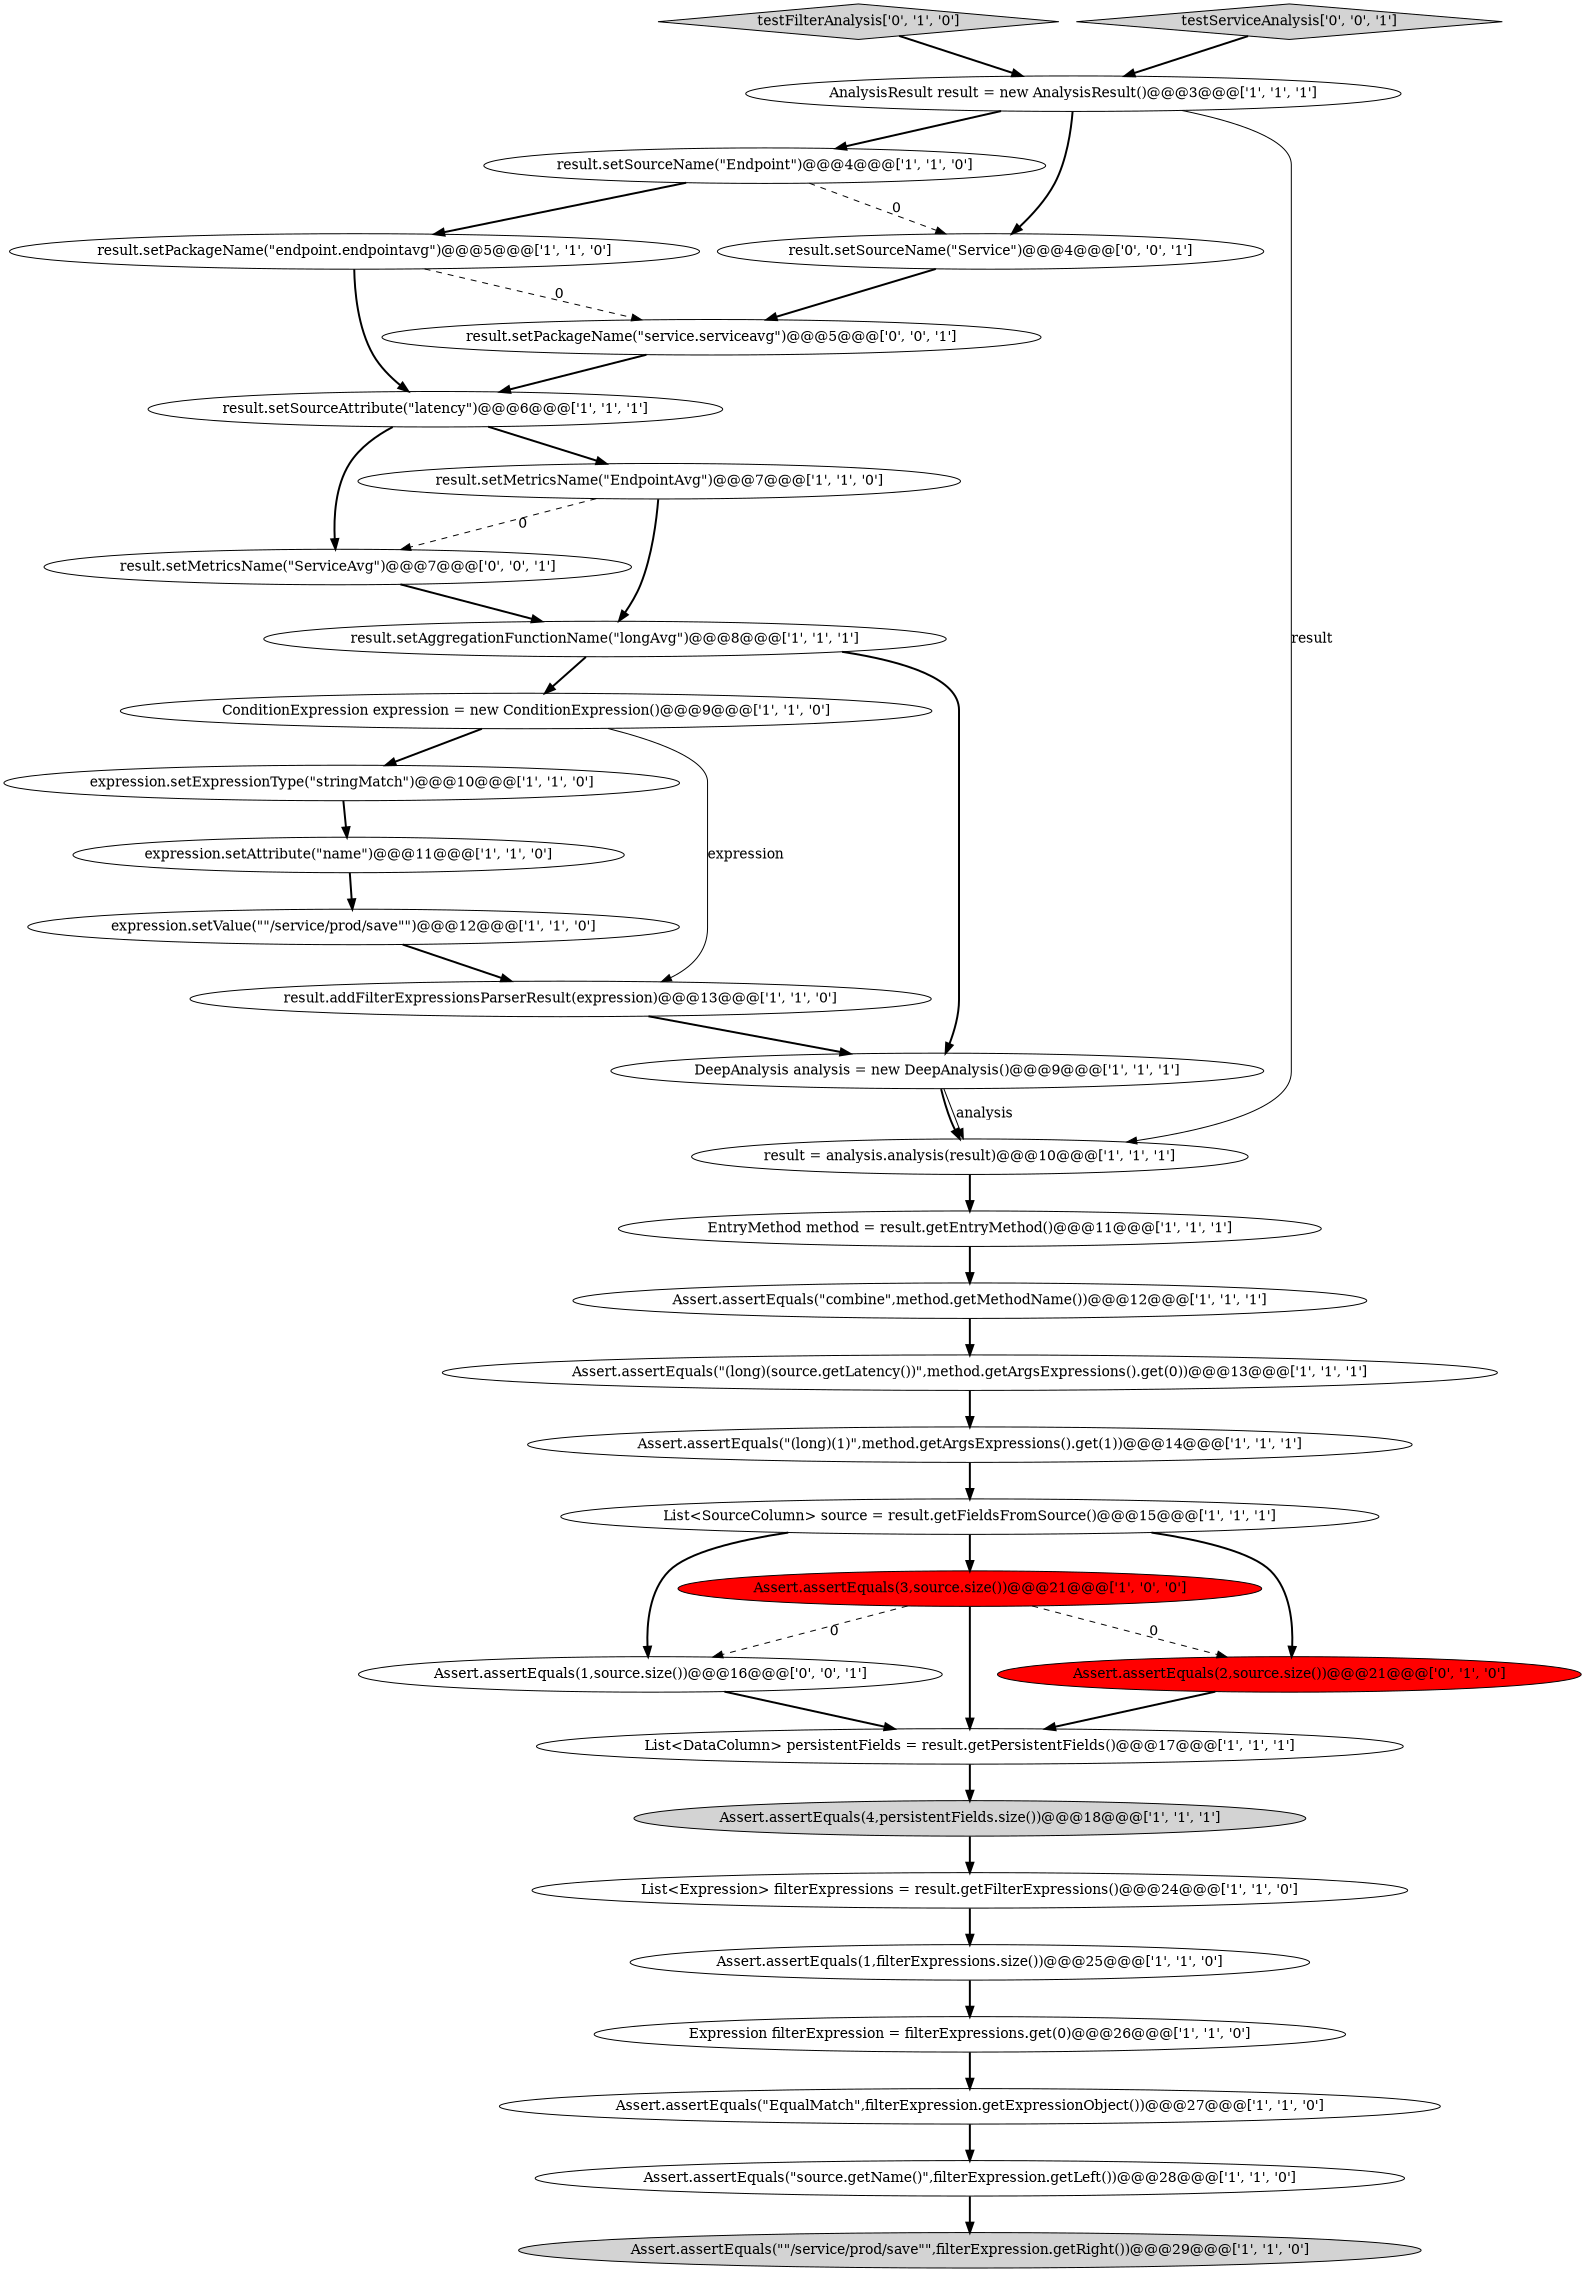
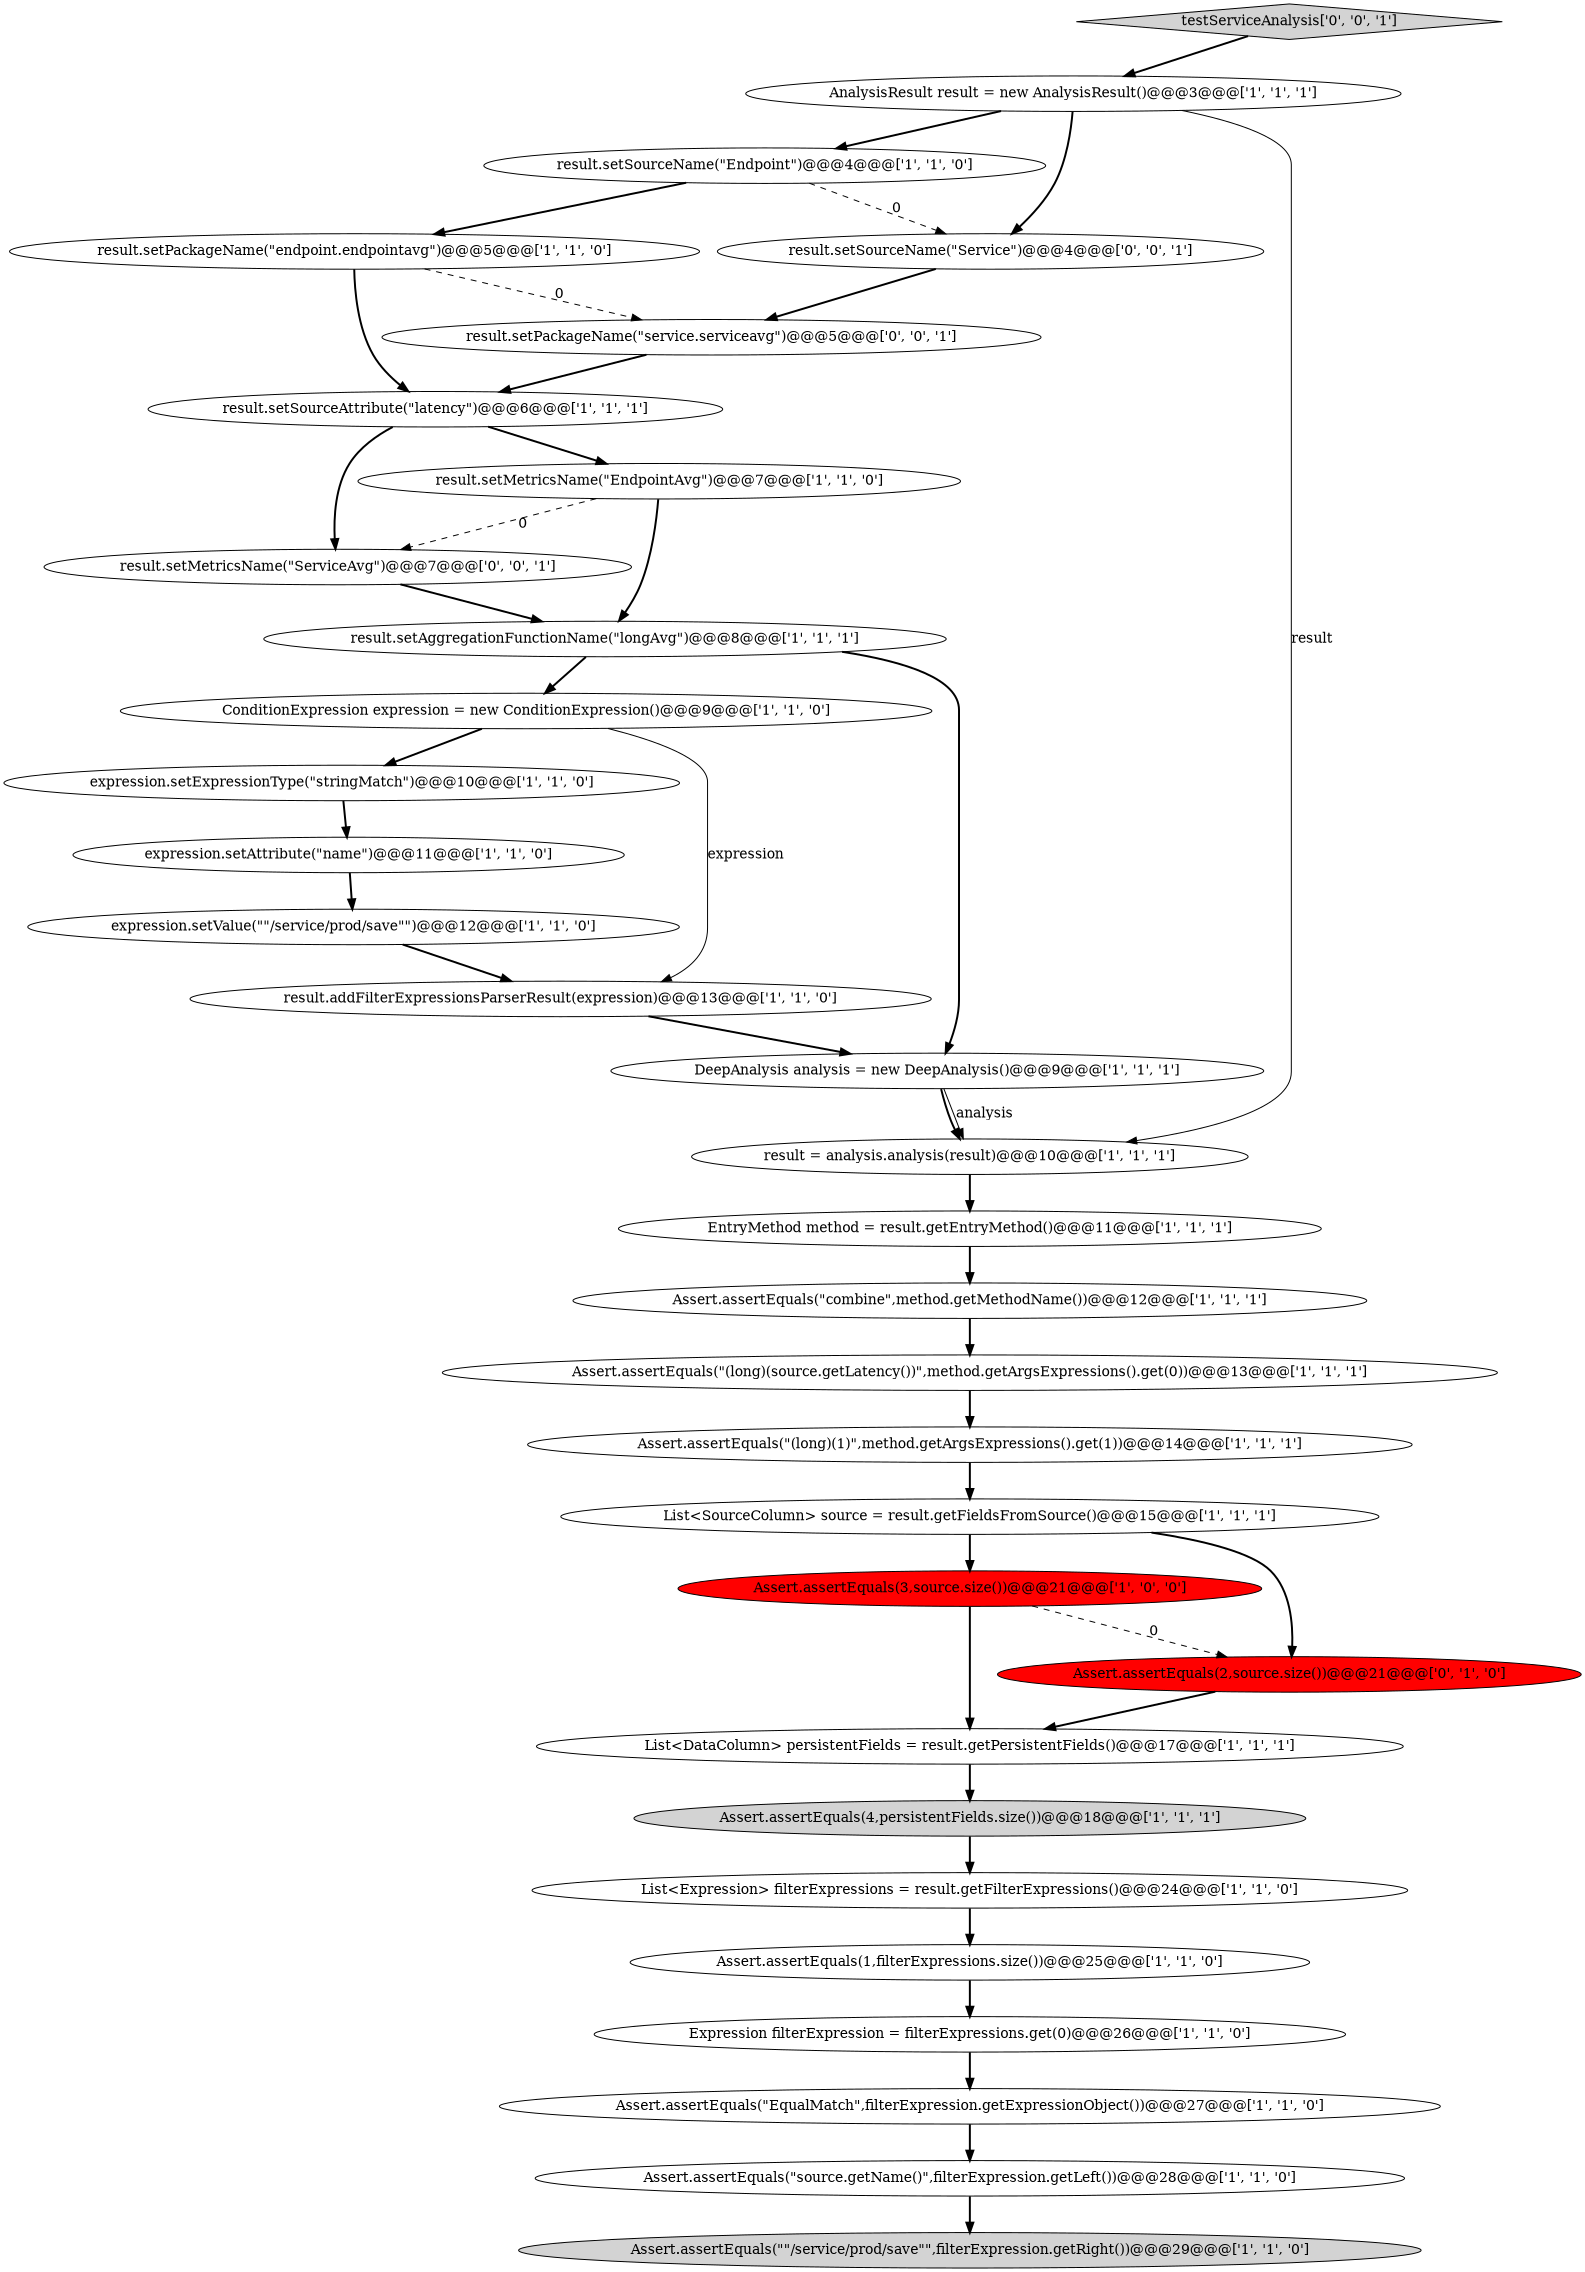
node "testFilterAnalysis['0', '1', '0']": removed
node "Assert.assertEquals(1,source.size())@@@16@@@['0', '0', '1']": removed
